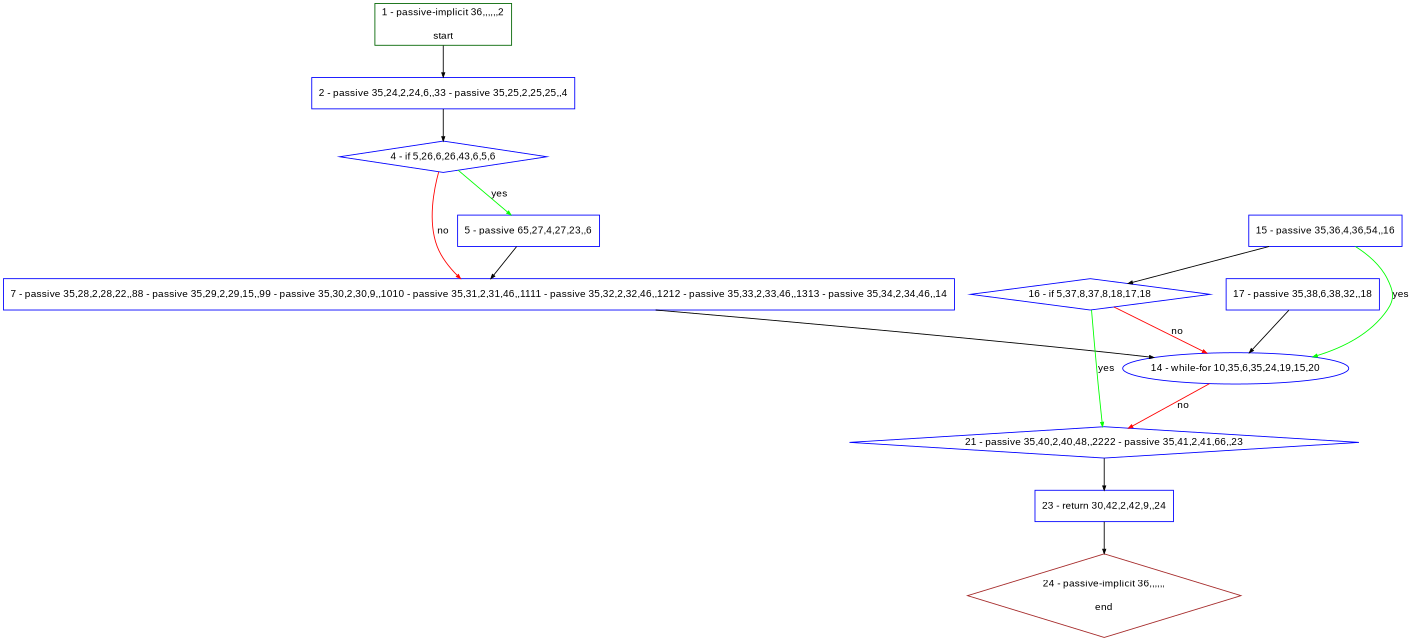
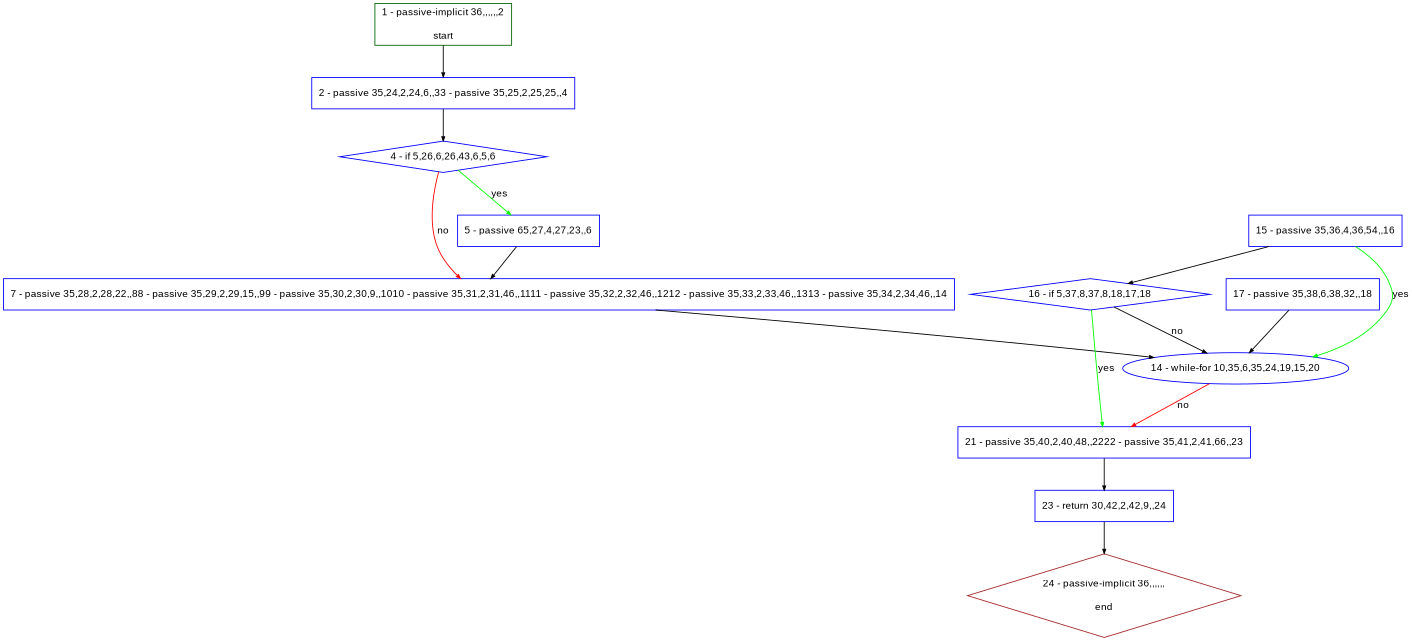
edge "16 - if 5,37,8,37,8,18,17,18" -> "14 - while-for 10,35,6,35,24,19,15,20": color #ff0000 -> #000000
node "21 - passive 35,40,2,40,48,,2222 - passive 35,41,2,41,66,,23": shape diamond -> box
